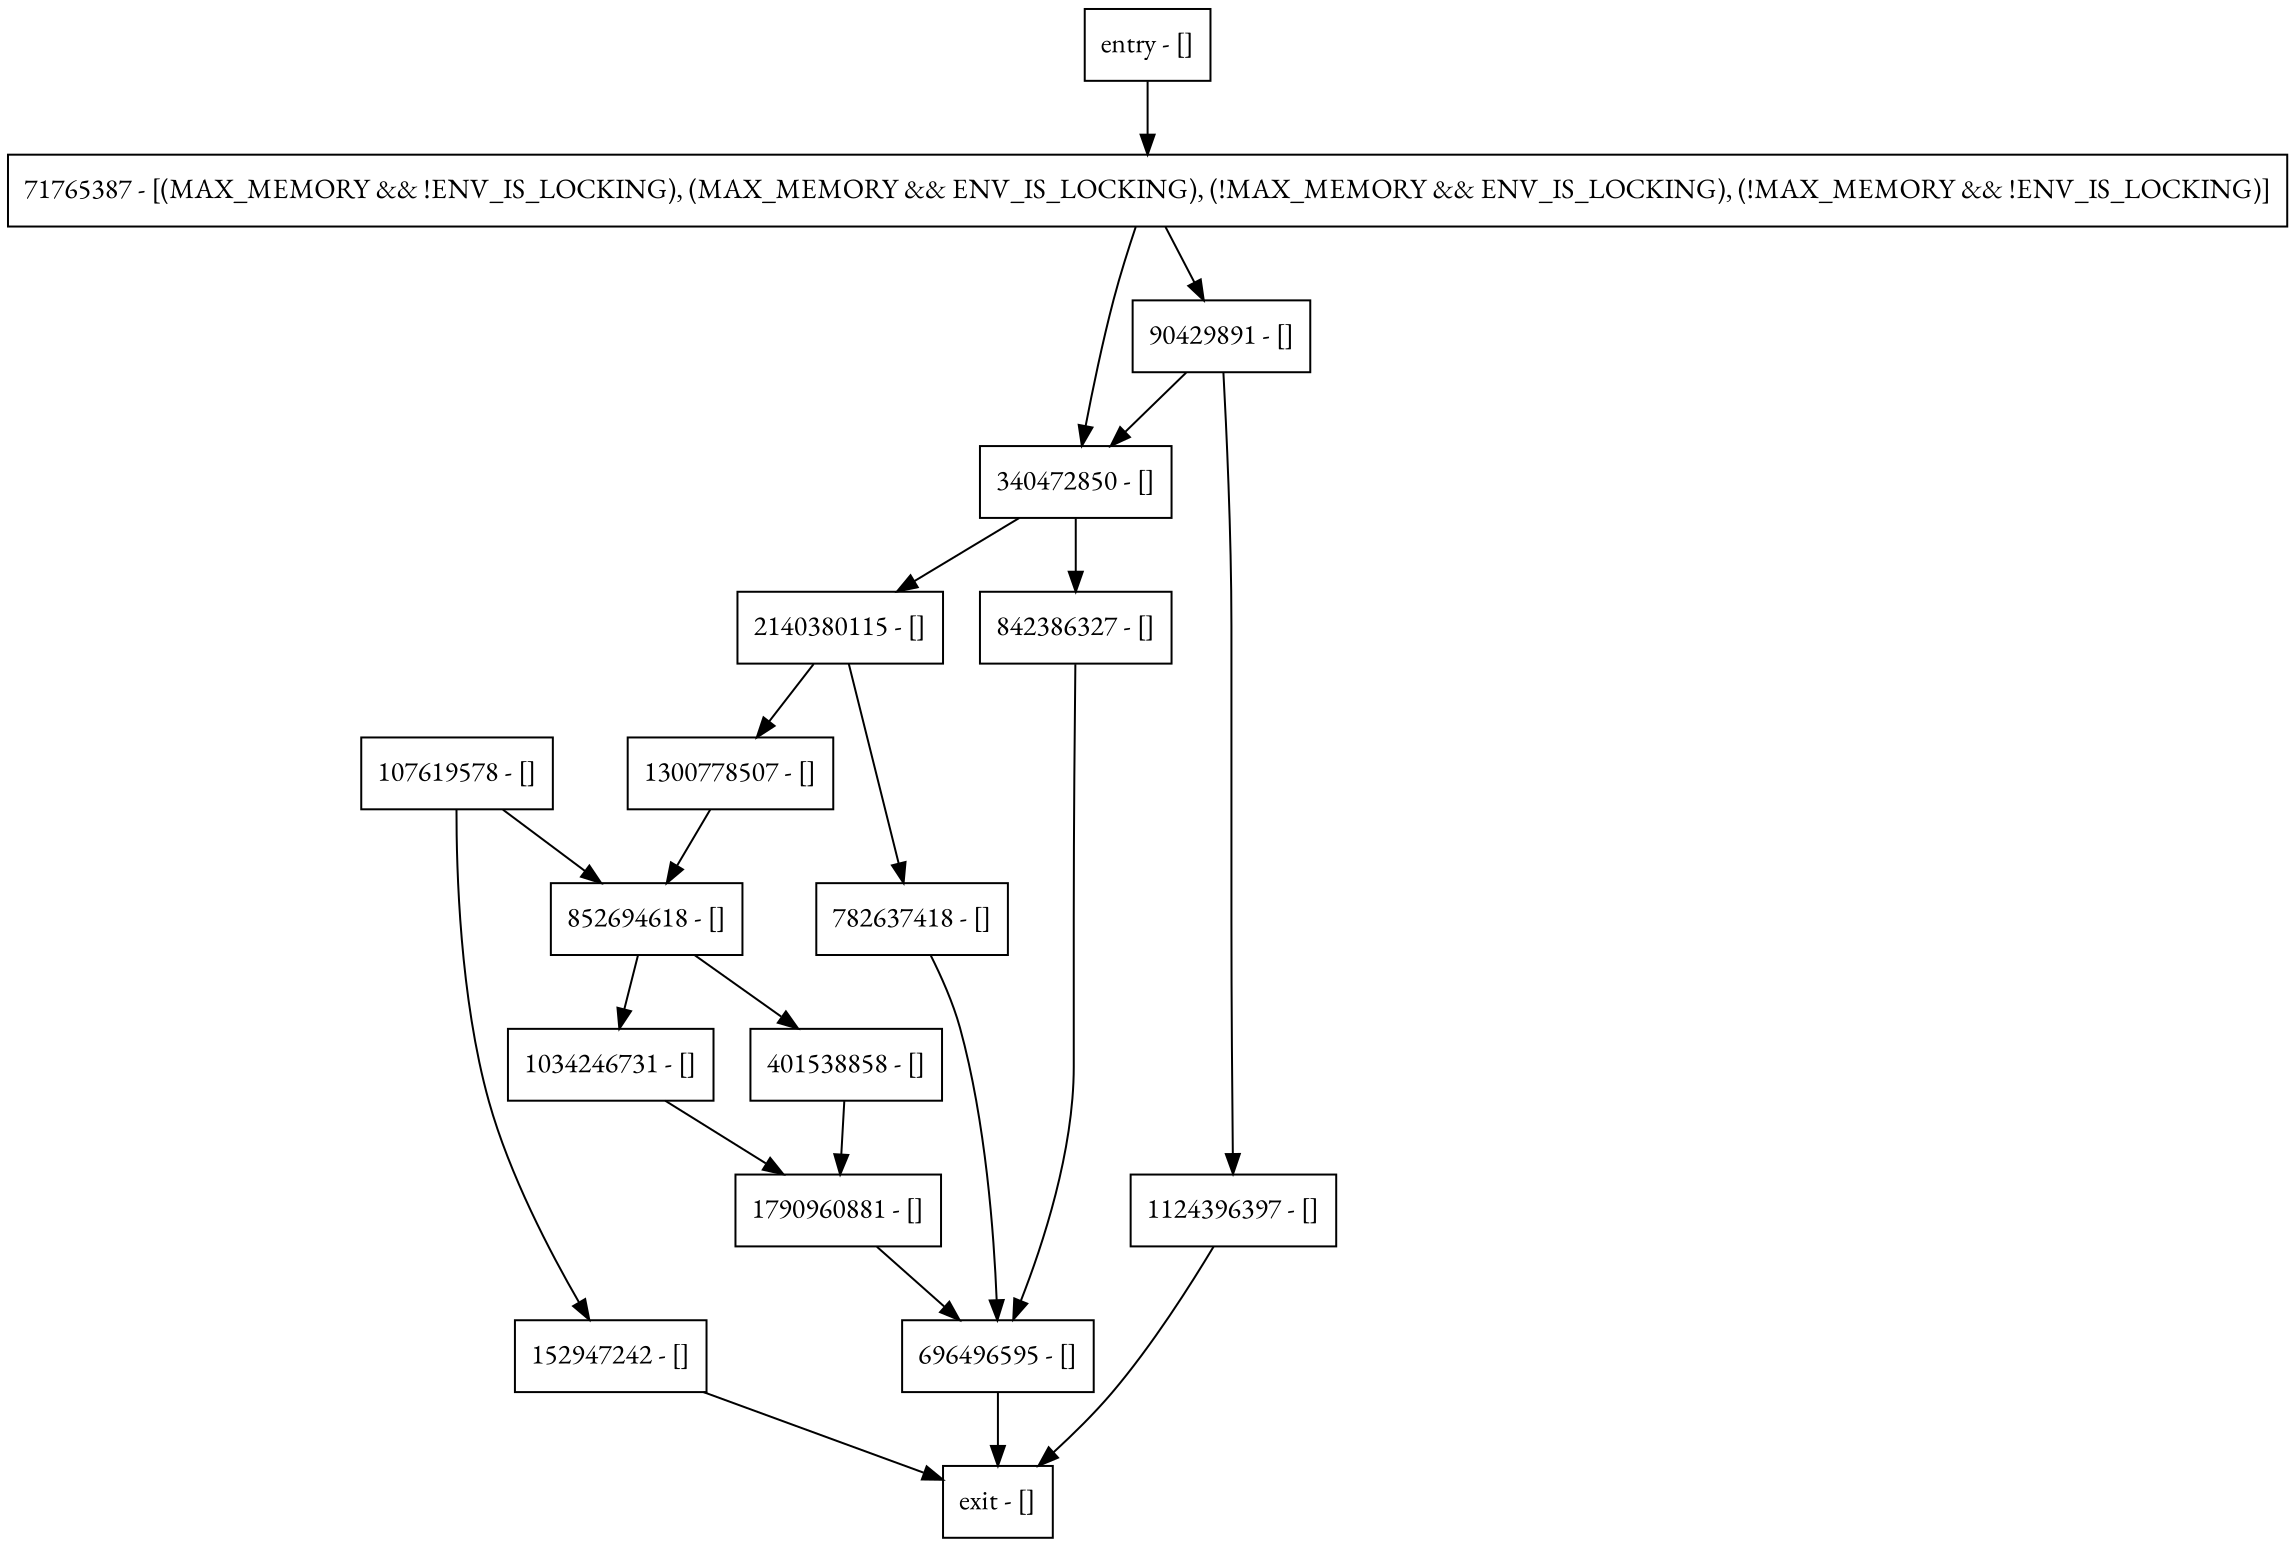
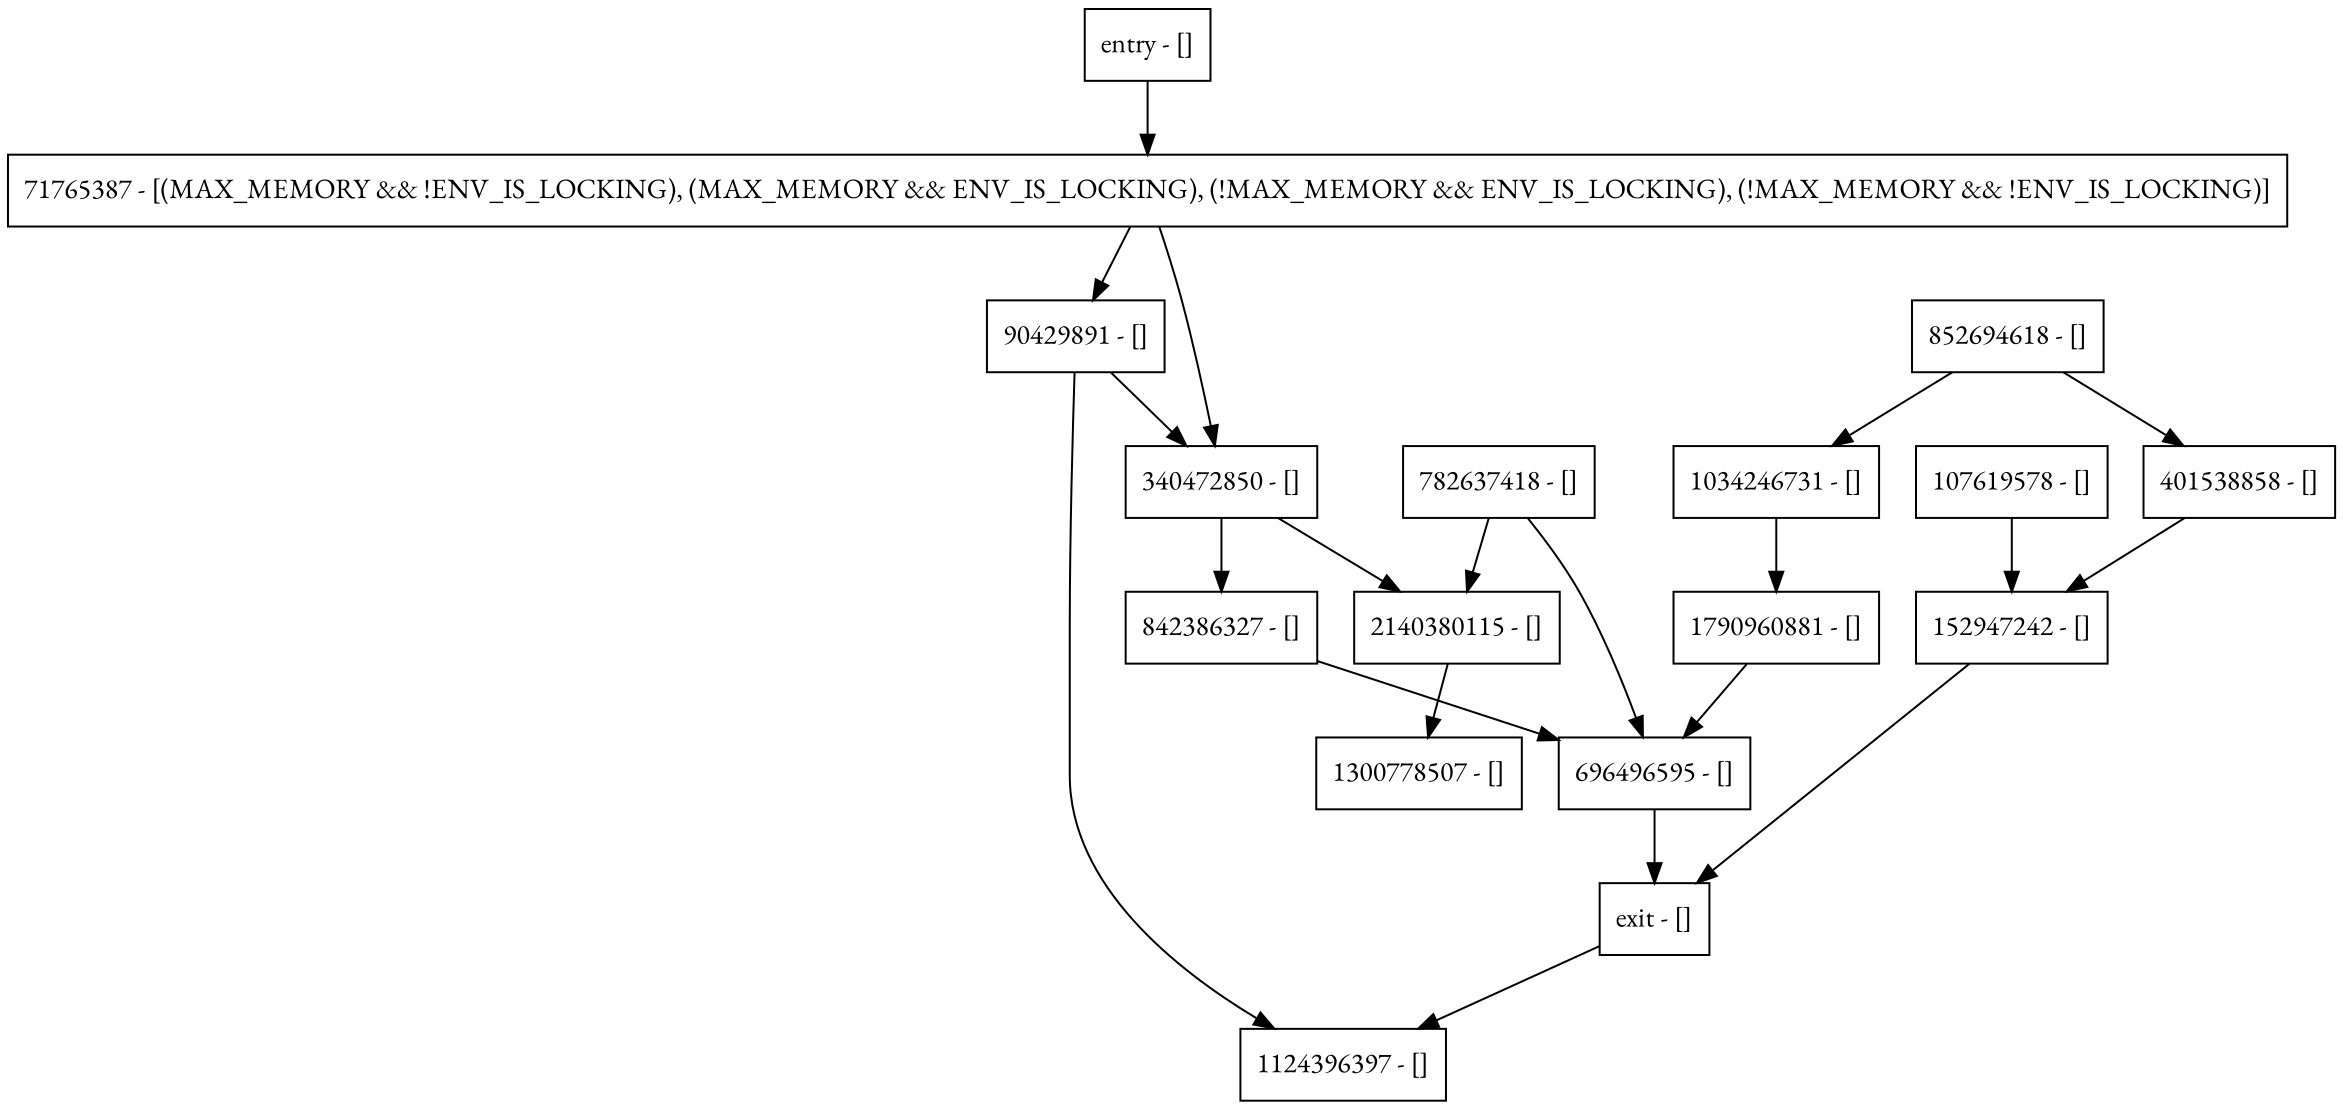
edge "2140380115 - []" -> "782637418 - []": reversed
edge "1300778507 - []" -> "852694618 - []": removed
edge "107619578 - []" -> "852694618 - []": removed
edge "401538858 - []" -> "1790960881 - []": now "401538858 - []" -> "152947242 - []"
edge "1124396397 - []" -> "exit - []": reversed
